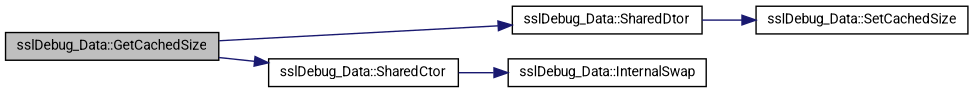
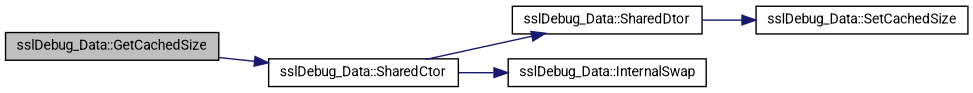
edge "sslDebug_Data::GetCachedSize" -> "sslDebug_Data::SharedDtor": now "sslDebug_Data::SharedCtor" -> "sslDebug_Data::SharedDtor"
